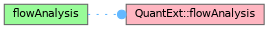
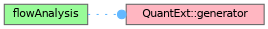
node "QuantExt::flowAnalysis": label "QuantExt::flowAnalysis" -> "QuantExt::generator"
